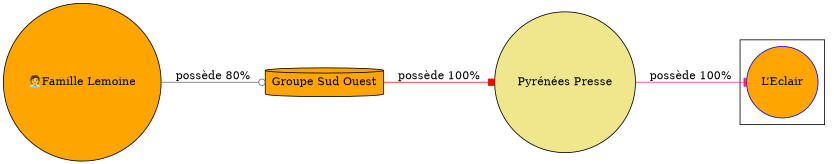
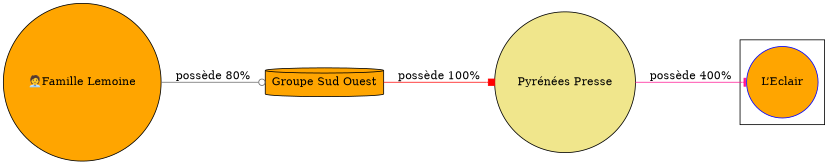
edge "Pyrénées Presse" -> "L’Eclair": label "possède 100%" -> "possède 400%"
